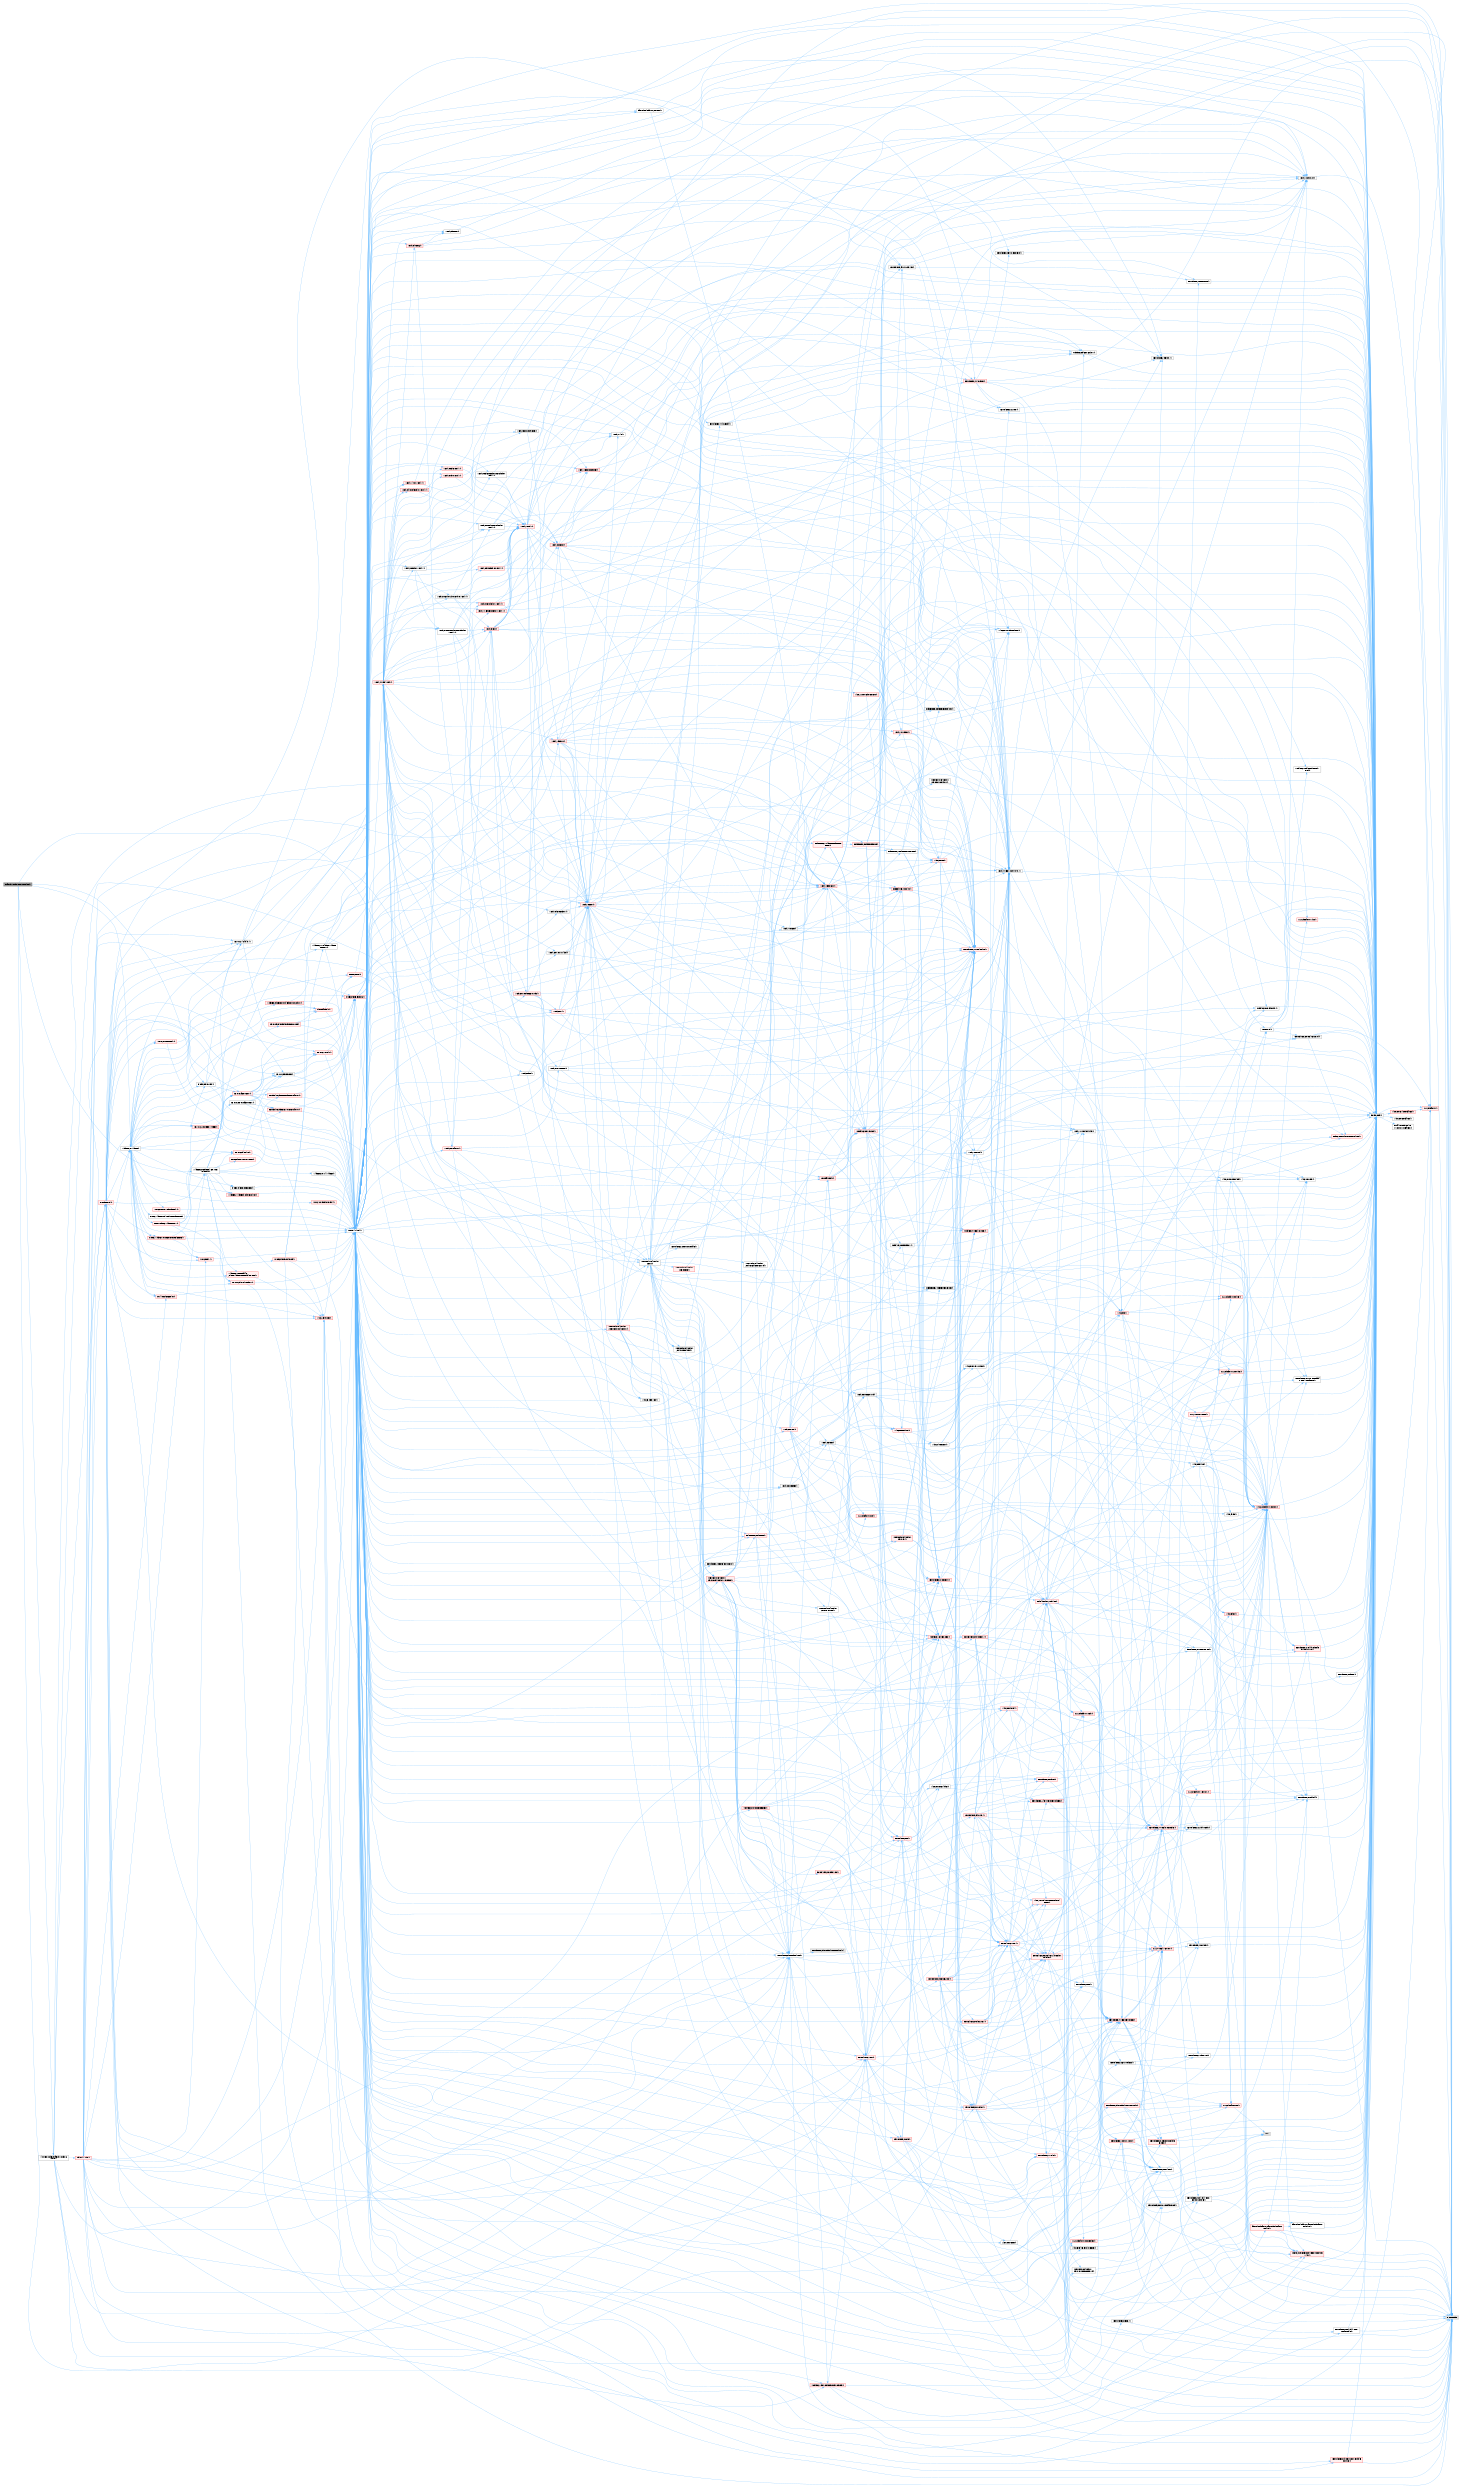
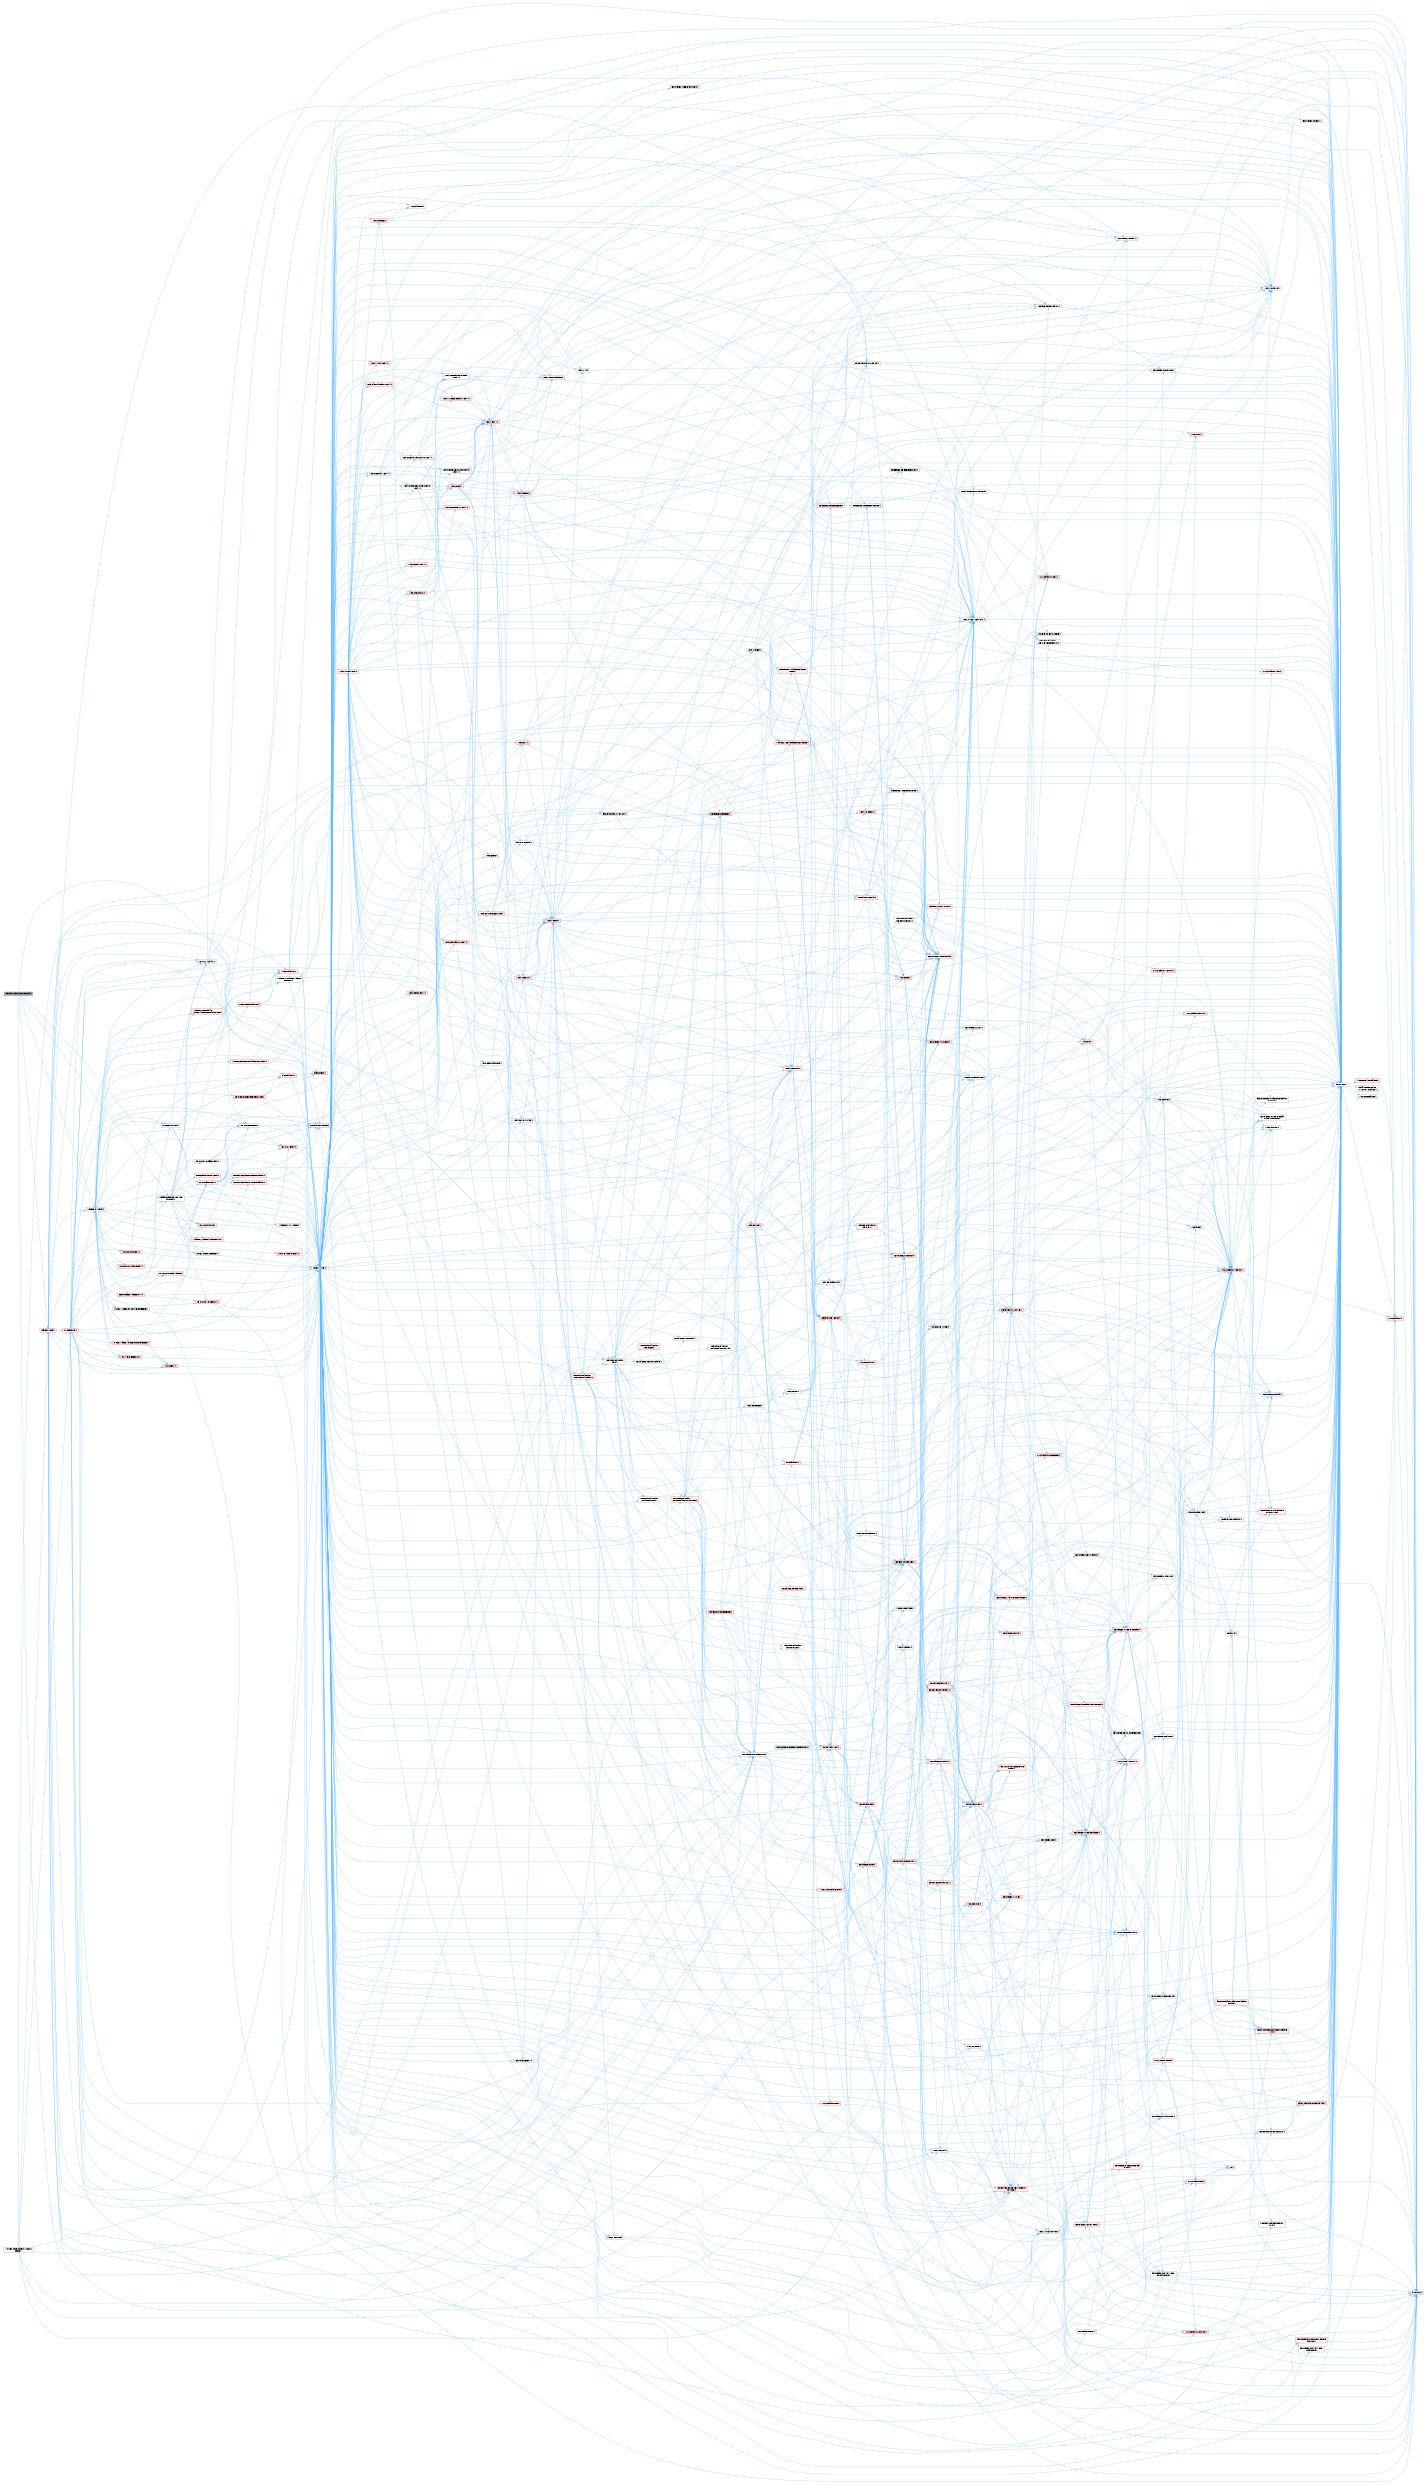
edge "SGraphNodeK2Composite.h" -> "KismetNodes/SGraphNodeK2 Base.h": now "SGraphNodeK2Composite.h" -> "SGraphNode.h"
